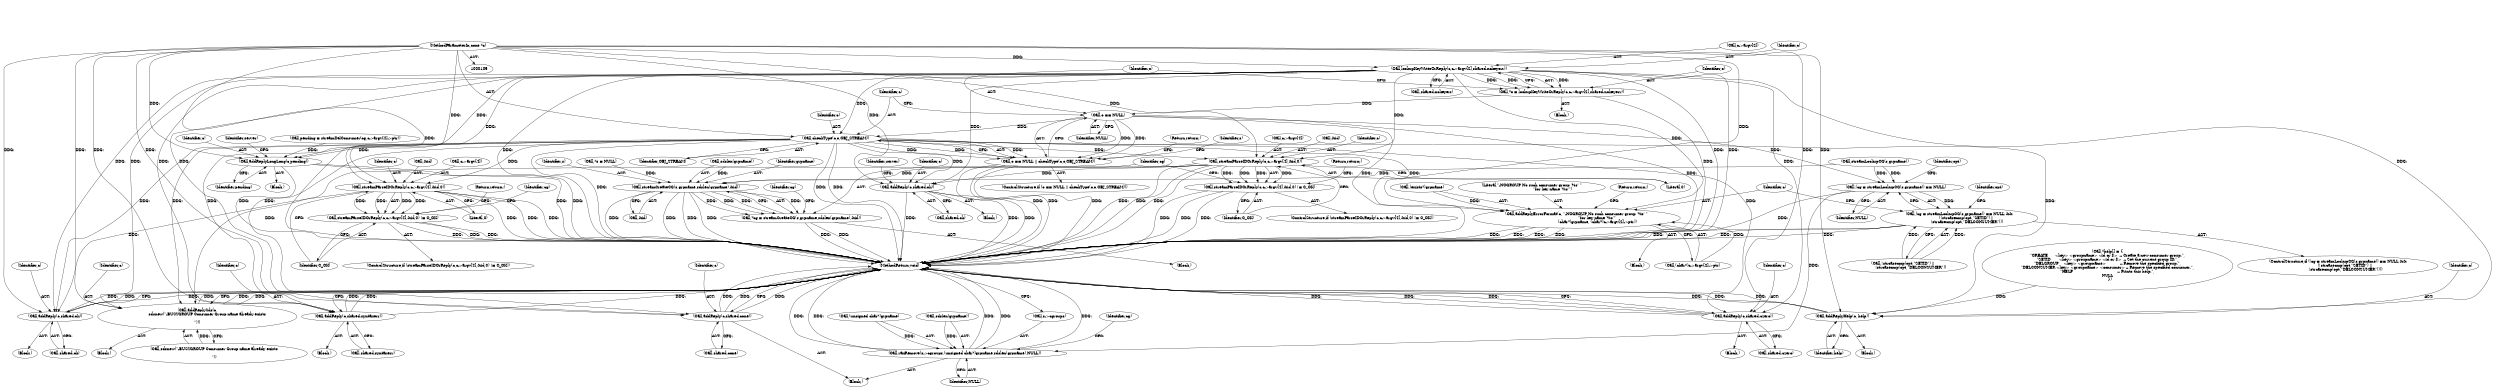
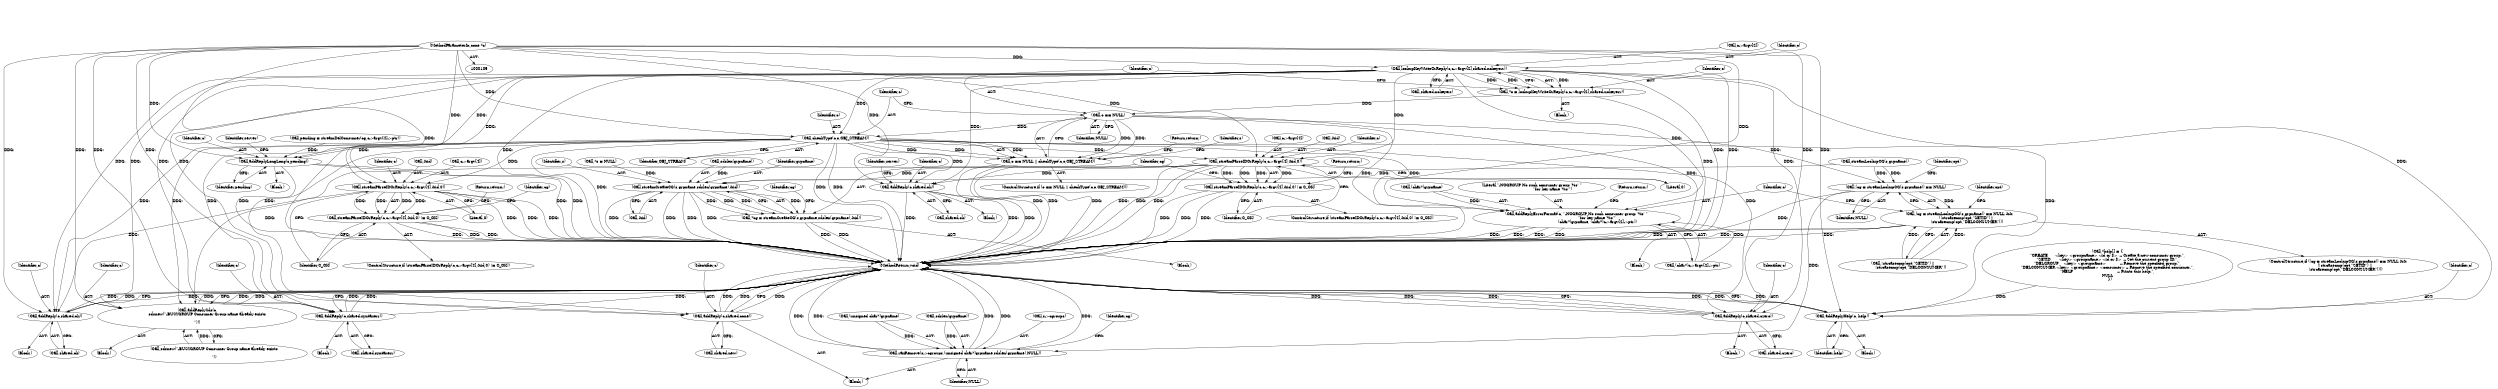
edge "(MethodParameterIn,cone *c)" -> "(Call,checkType(c,o,OBJ_STREAM))": label "AST: " -> "DDG: "
edge "(Call,o == NULL || checkType(c,o,OBJ_STREAM))" -> "(Call,checkType(c,o,OBJ_STREAM))": removed, label "CFG:"
node "(Call,(exists*)grpname)": label "(Call,(exists*)grpname)" -> "(Call,(char*)grpname)"
edge "(MethodReturn,void)" -> "(Call,s->cgroups)": now "(MethodReturn,void)" -> "(Call,addReplyHelp(c, help))"
node "(Call,shared.cone)": label "(Call,shared.cone)" -> "(Call,shared.new)"
